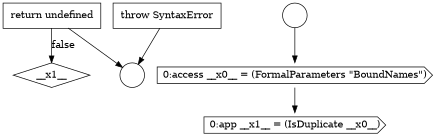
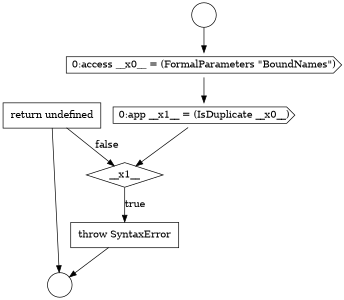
edge "0:app __x1__ = (IsDuplicate __x0__)" -> "__x1__": added
edge "__x1__" -> "throw SyntaxError": added, label "true"
